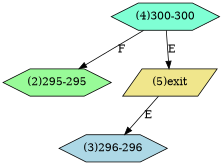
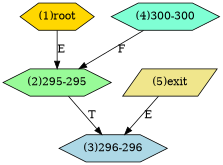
node "(1)root": added
edge "(4)300-300" -> "(5)exit": removed, label "E"
edge "(2)295-295" -> "(3)296-296": added, label "T"
